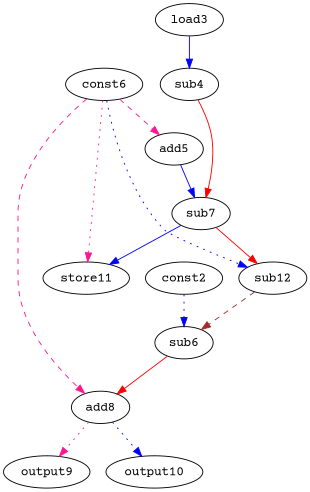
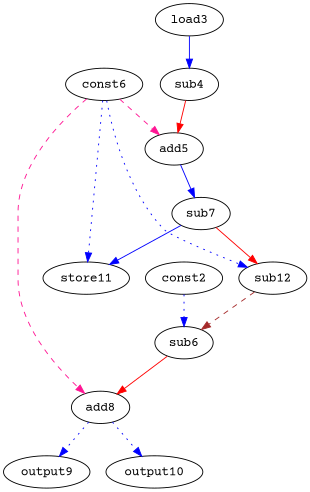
edge "sub4" -> "sub7": now "sub4" -> "add5"
edge "const6" -> "store11": color deeppink -> blue
edge "add8" -> "output9": color deeppink -> blue
